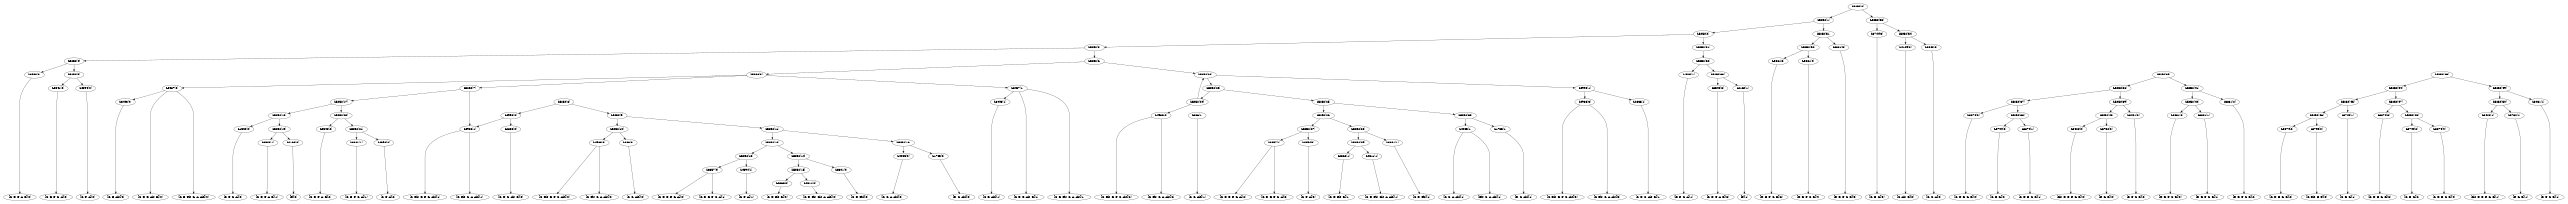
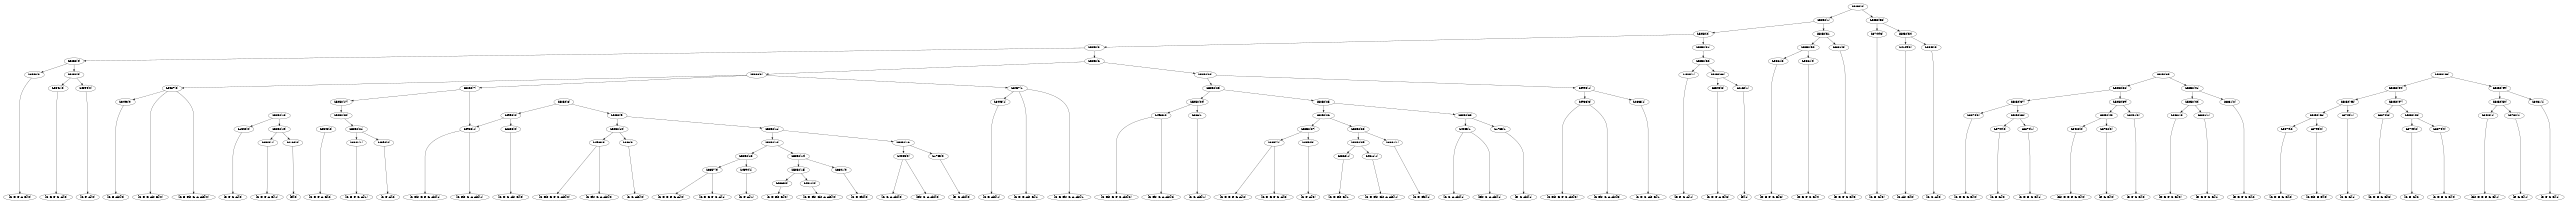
edge "L5252(24)" -> "L5252(22)": now "L5252(24)" -> "L386(1)"
edge "L5252(17)" -> "L5252(18)": removed
edge "L5252(20)" -> "L3548(2)": removed
node "[Fis  G  A  Ais](0)": added
